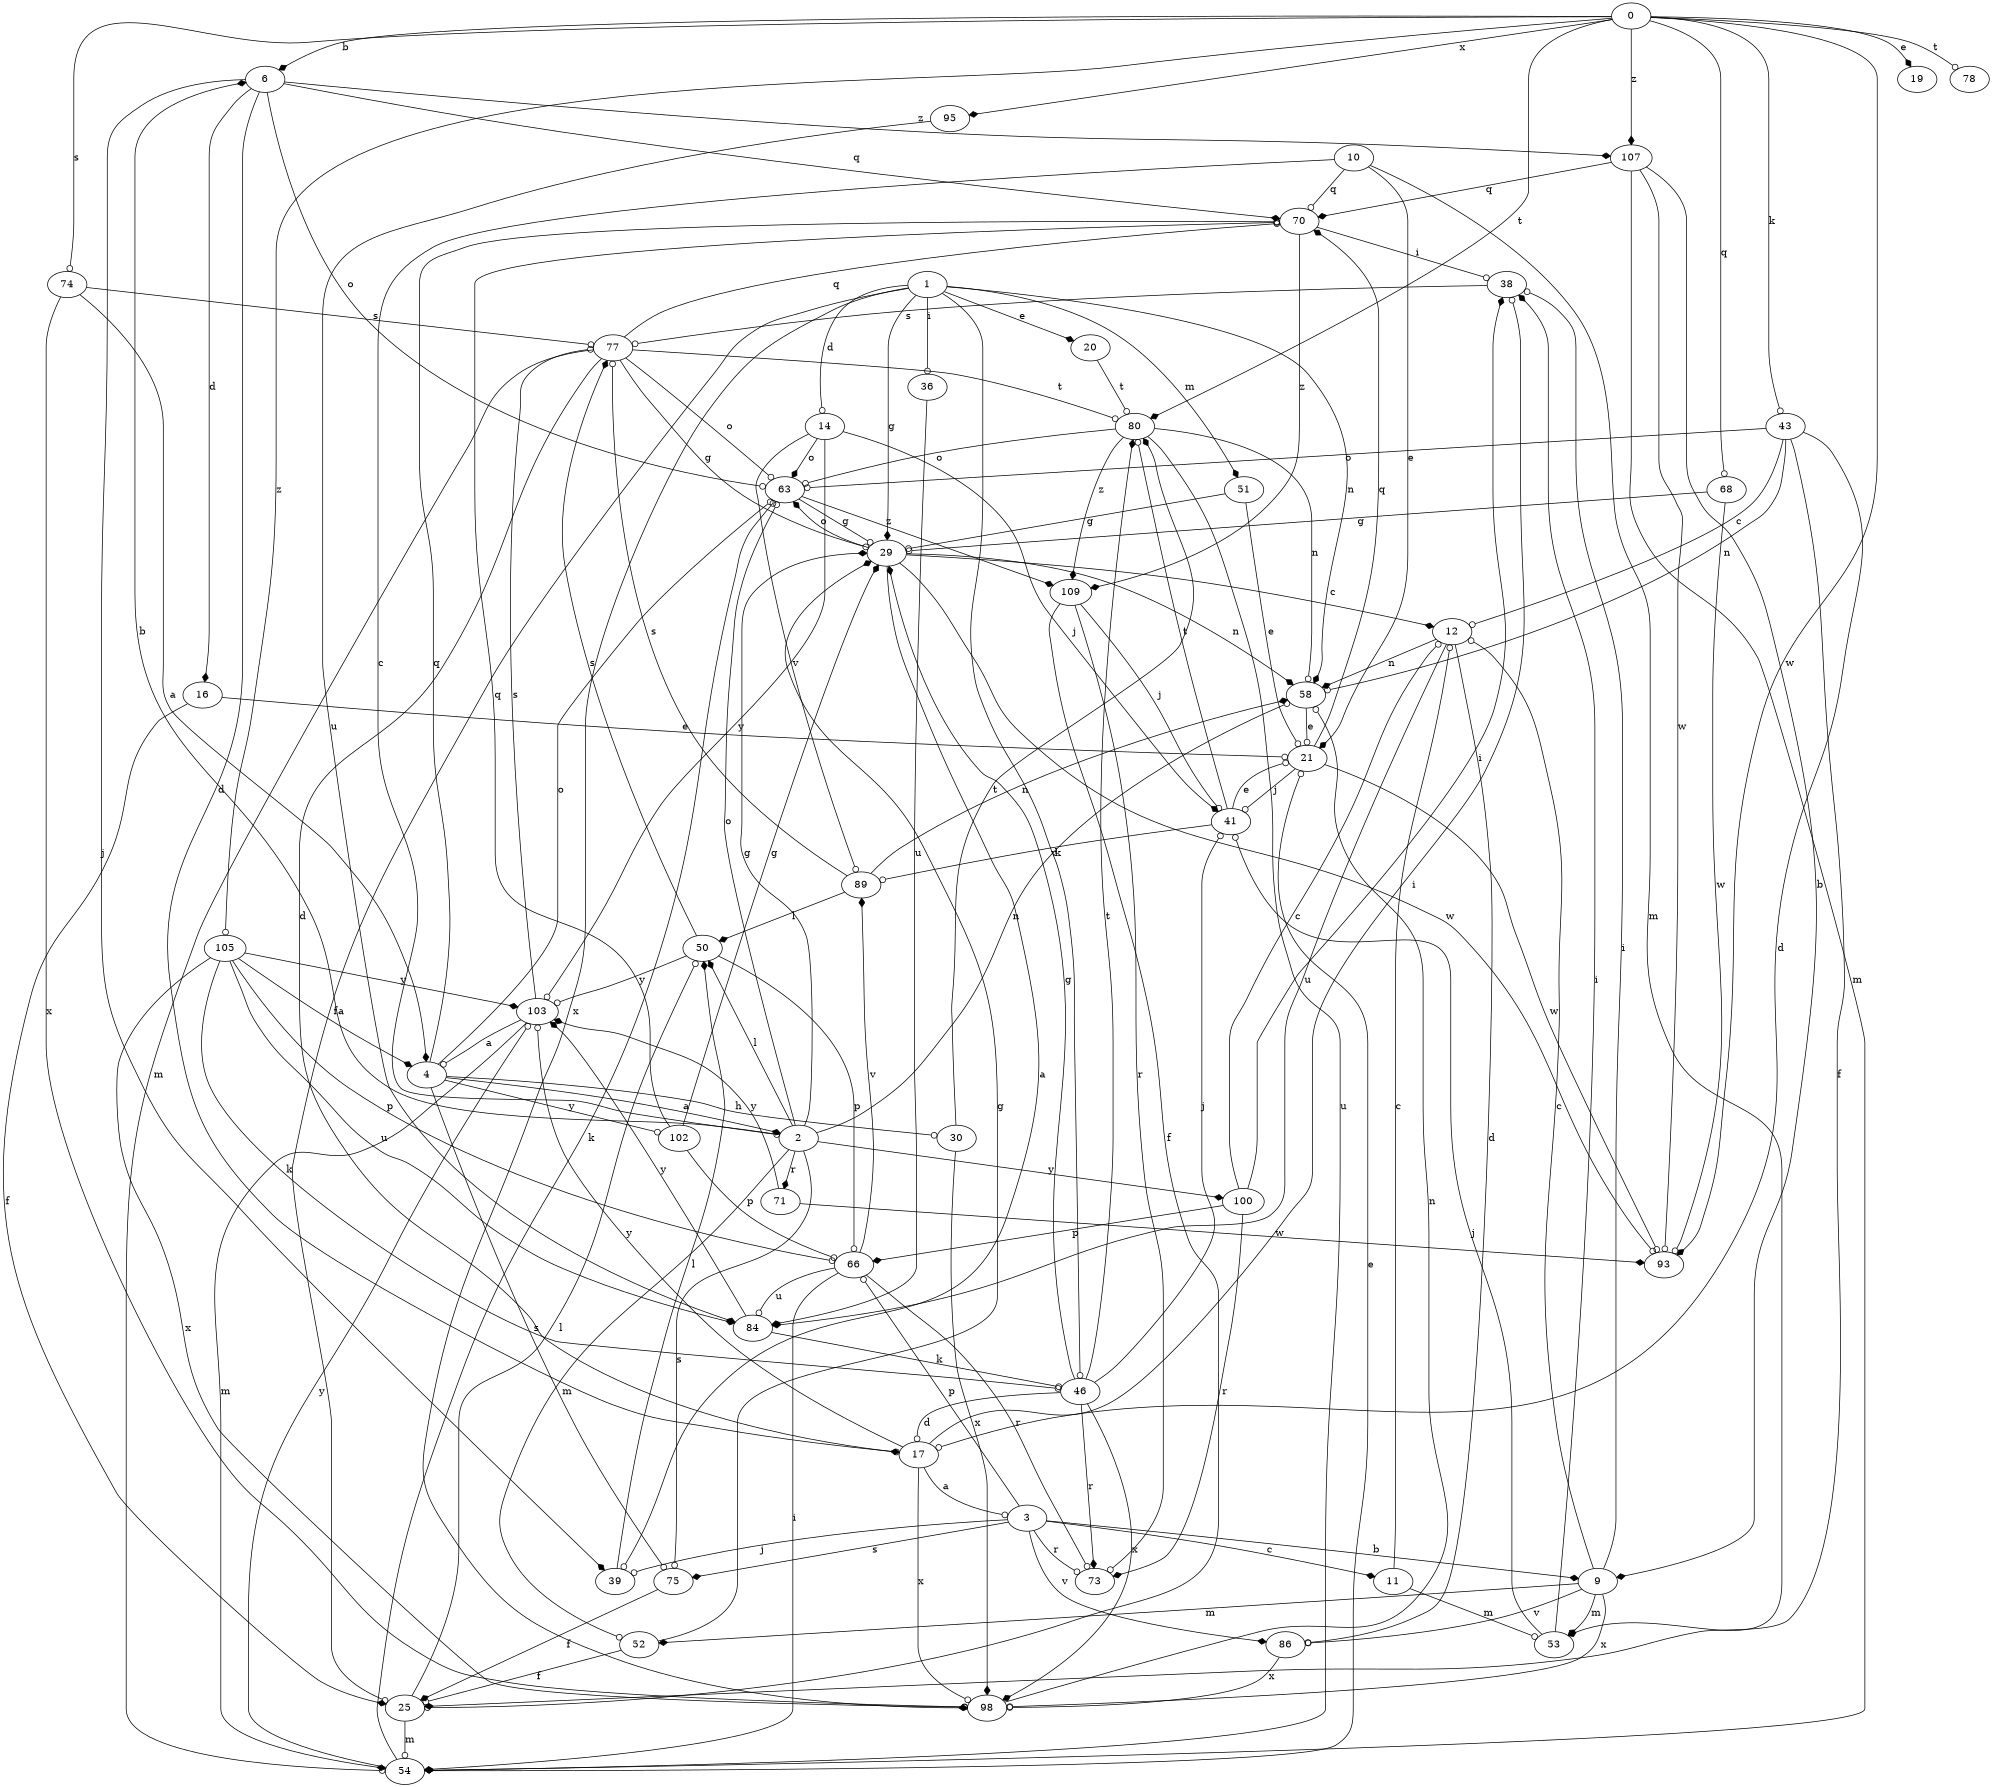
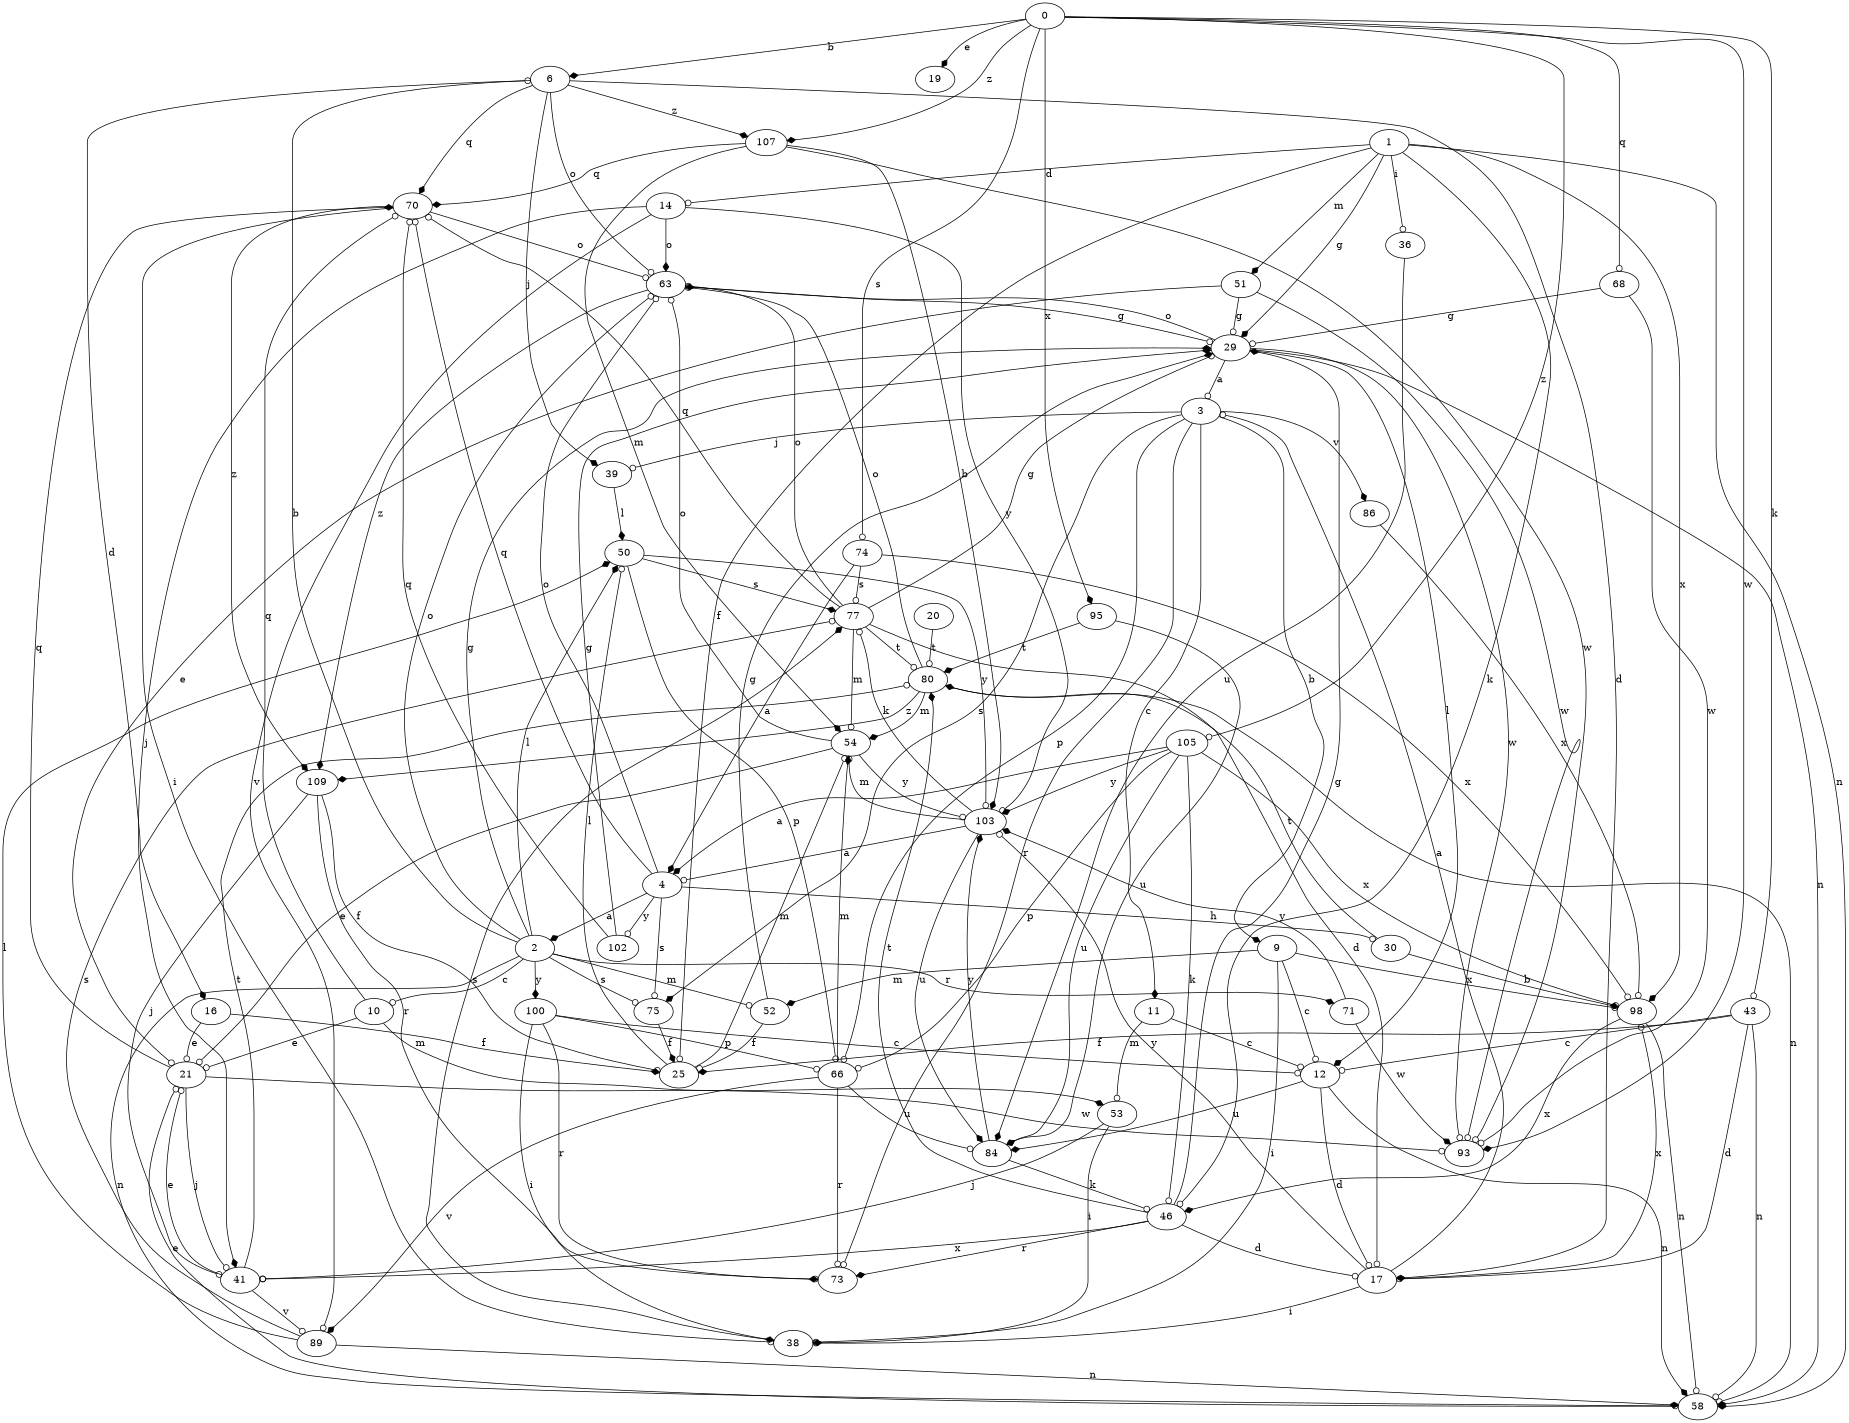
node "78": removed
edge "0" -> "80": now "95" -> "80"
edge "38" -> "77": arrowhead odot -> diamond
edge "1" -> "20": removed, label "e"
edge "10" -> "2": reversed
edge "10" -> "21": arrowhead diamond -> odot
edge "43" -> "63": now "70" -> "63"
edge "29" -> "12": label "c" -> "l"
edge "51" -> "93": added, label "w"
edge "103" -> "77": label "s" -> "k"
edge "2" -> "6": arrowhead diamond -> odot
edge "107" -> "9": now "107" -> "103"
edge "103" -> "84": added, label "u"
edge "46" -> "41": label "j" -> "x"
edge "80" -> "54": label "u" -> "m"
edge "54" -> "63": label "k" -> "o"
edge "29" -> "39": now "29" -> "3"
edge "12" -> "86": now "12" -> "17"
edge "102" -> "66": removed, label "p"
edge "100" -> "66": arrowhead diamond -> odot
edge "103" -> "54": arrowhead diamond -> odot
edge "30" -> "98": label "x" -> "b"
edge "66" -> "54": label "i" -> "m"
edge "46" -> "98": reversed
edge "9" -> "53": removed, label "m"
edge "9" -> "86": removed, label "v"
